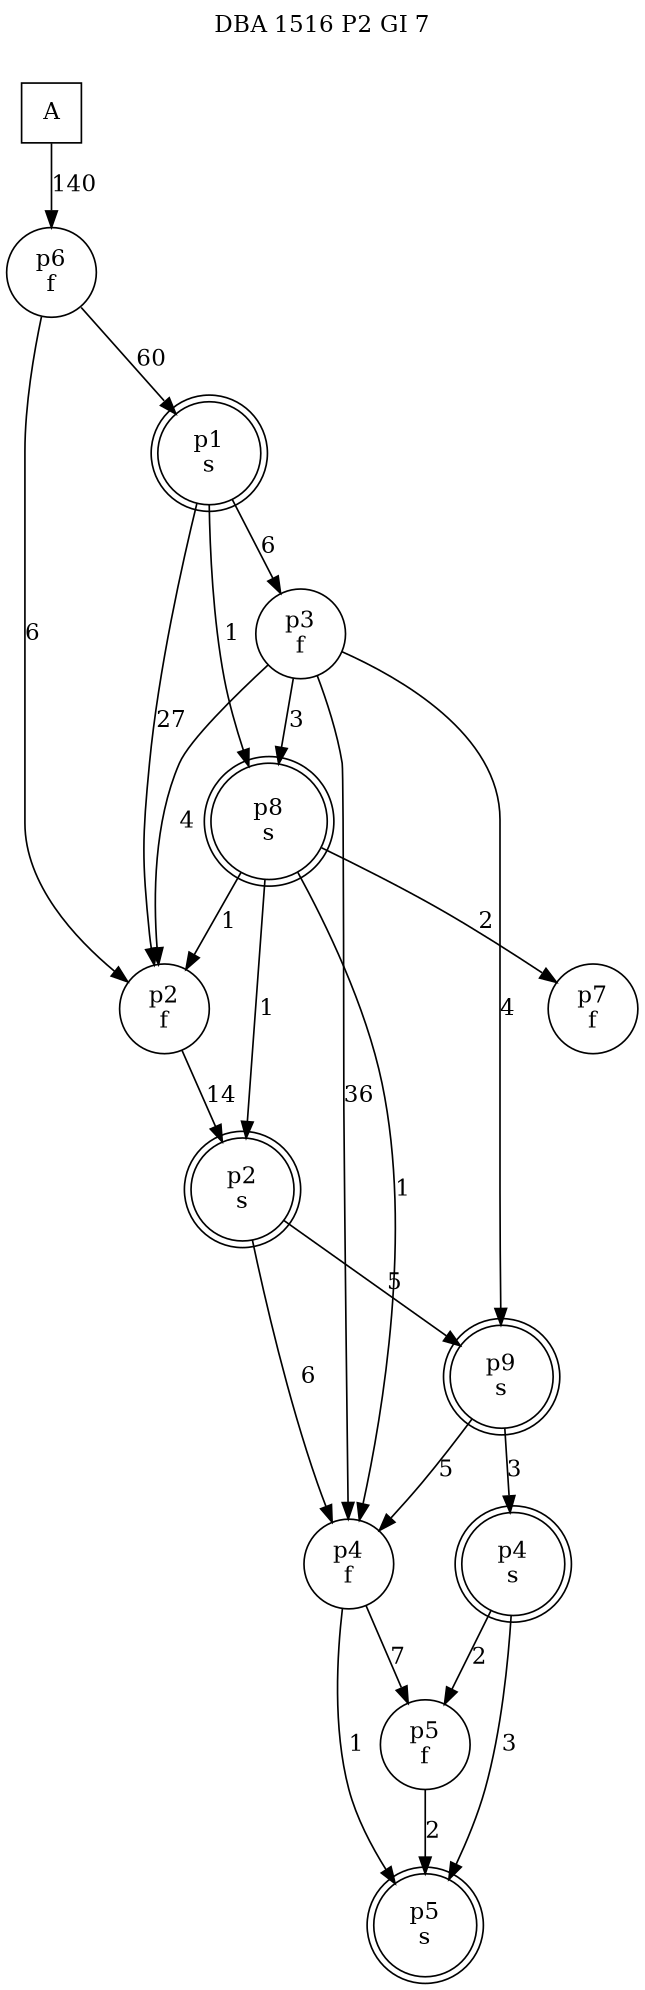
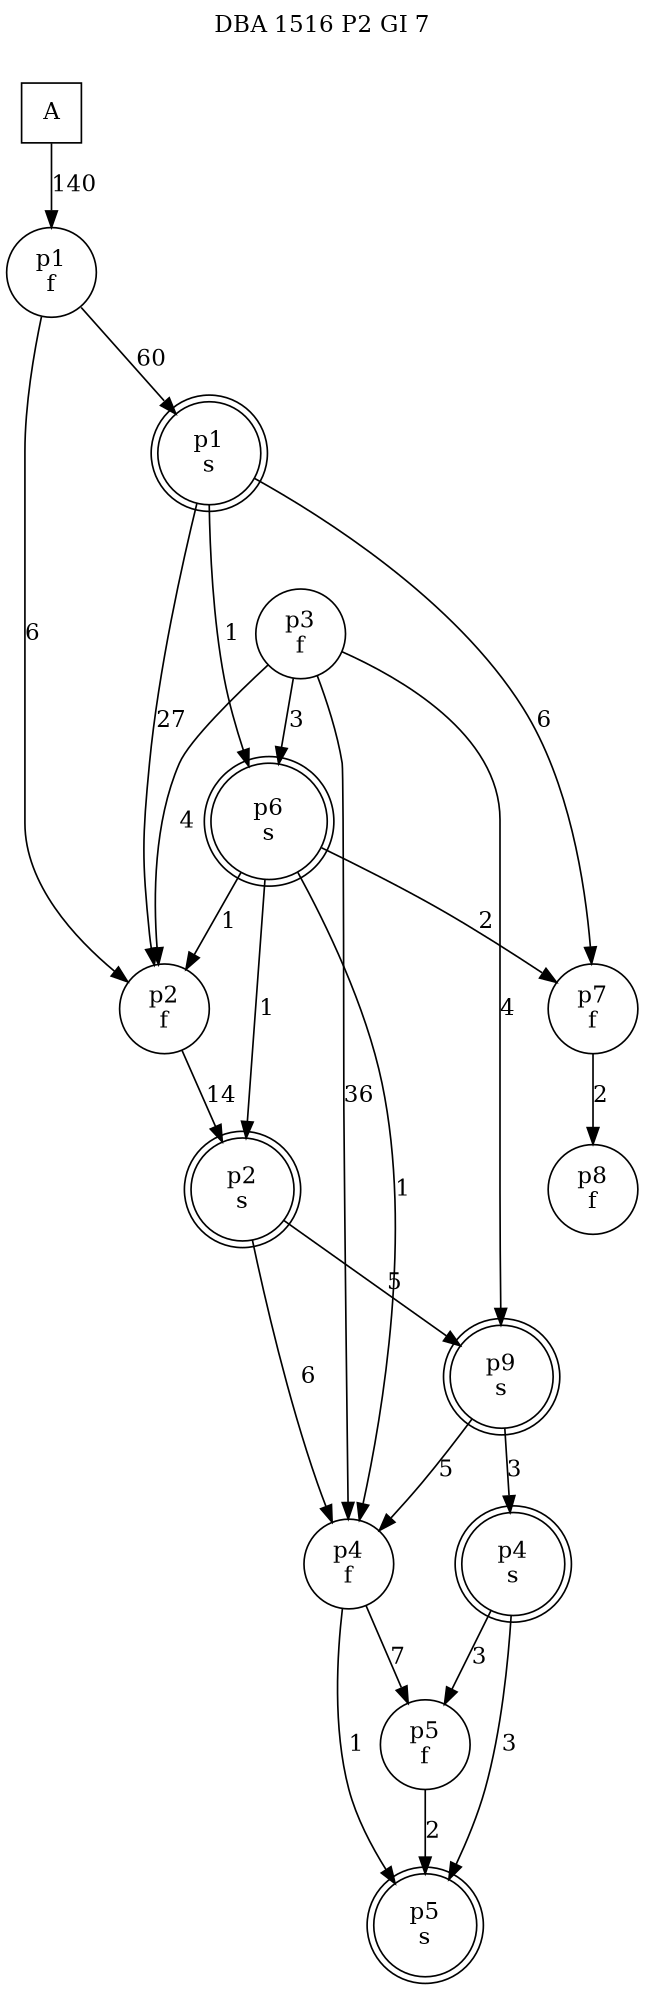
node "p6 f": label "p6 f" -> "p1 f"
edge "p1 s" -> "p3 f": now "p1 s" -> "p7 f"
node "p8 s": label "p8 s" -> "p6 s"
node "p8 f": added
edge "p4 s" -> "p5 f": label "2" -> "3"
